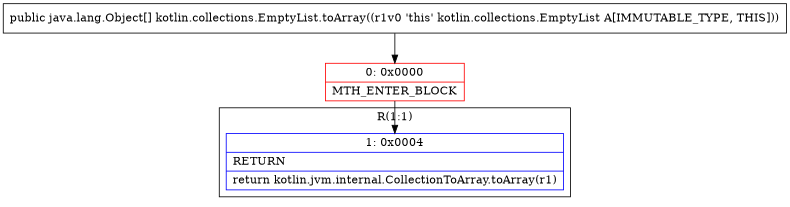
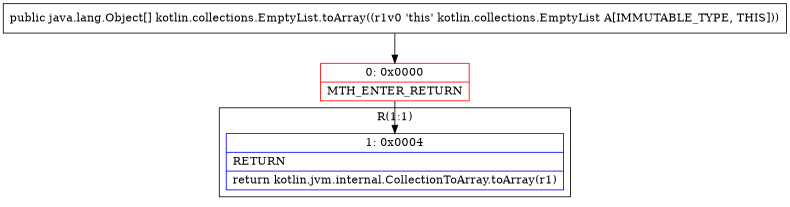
node "0: 0x0000": text "MTH_ENTER_BLOCK" -> "MTH_ENTER_RETURN"
